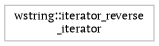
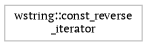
node "wstring::iterator_reverse _iterator": label "wstring::iterator_reverse _iterator" -> "wstring::const_reverse _iterator"
